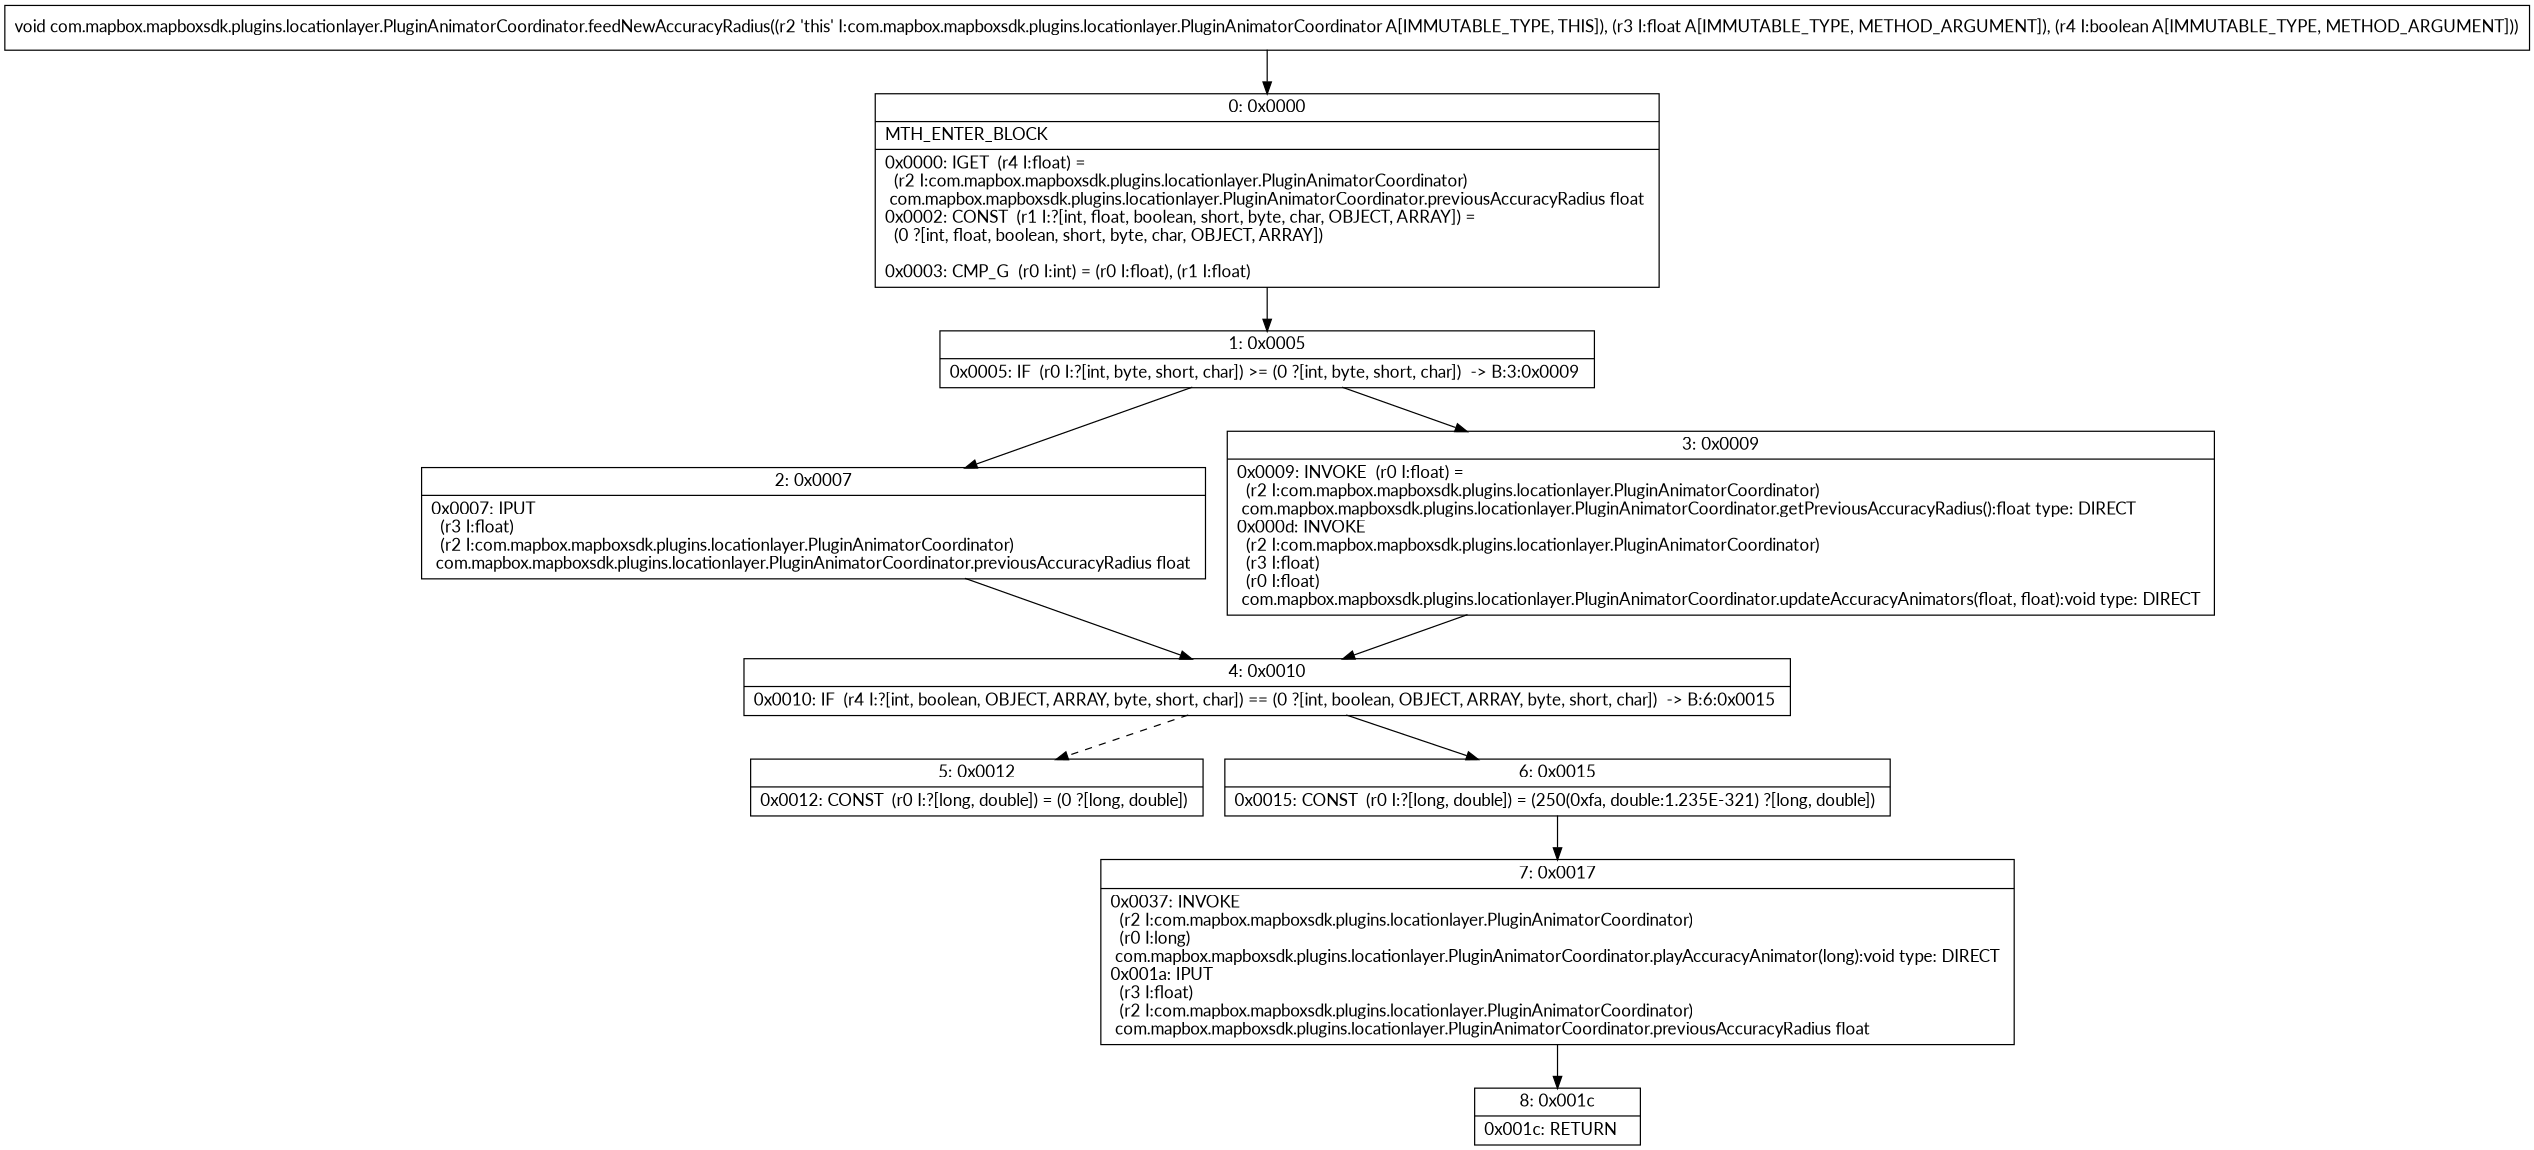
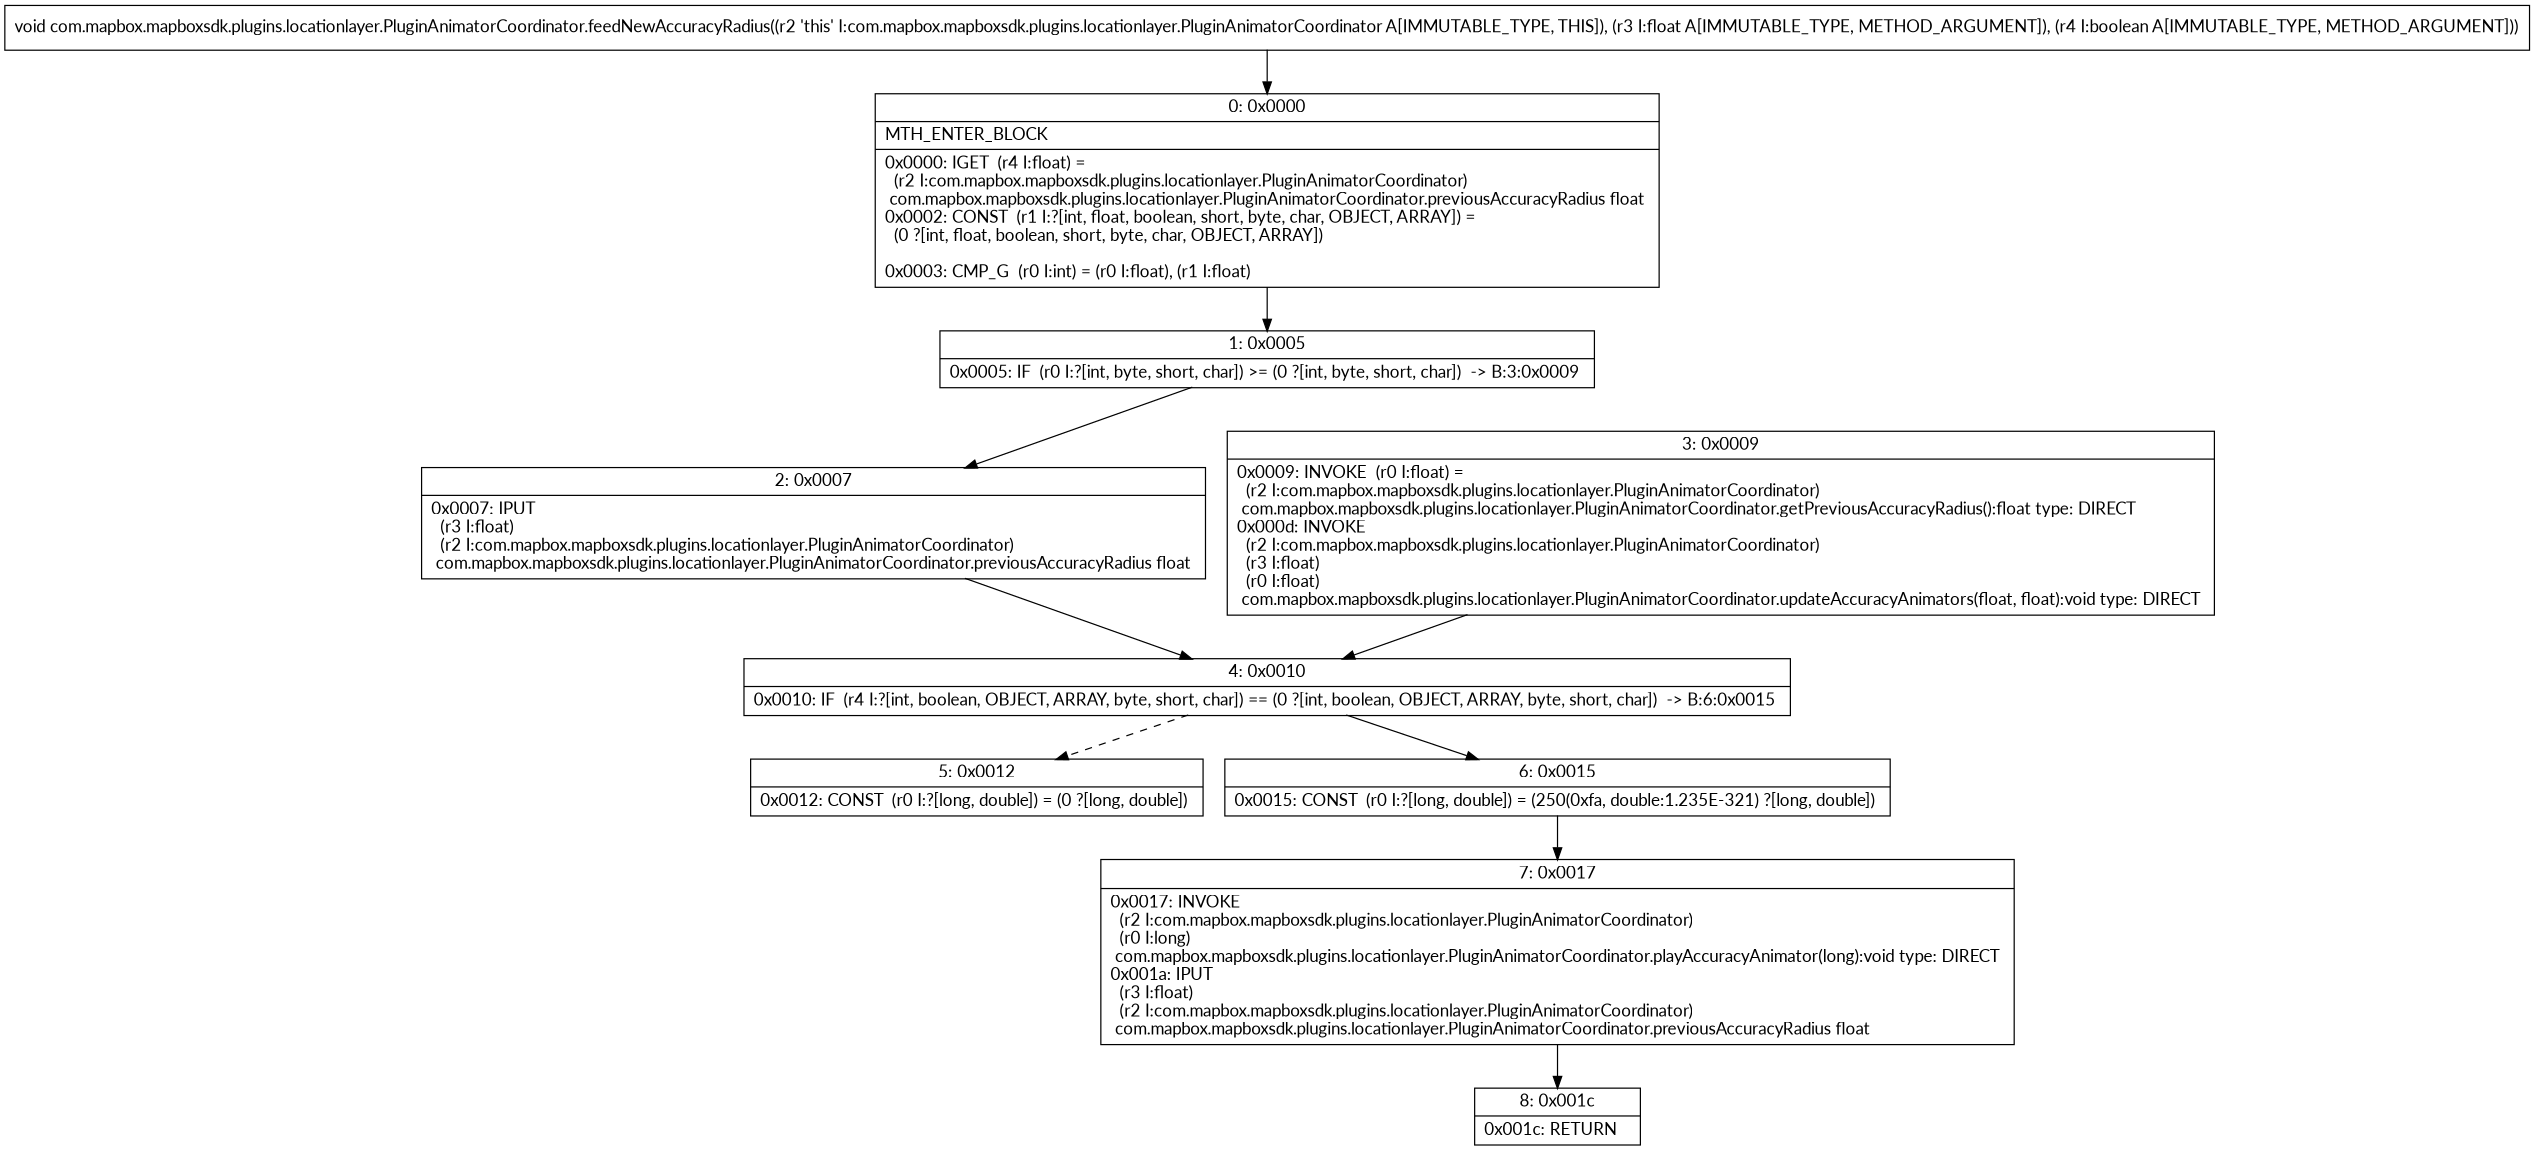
edge "1: 0x0005" -> "3: 0x0009": removed
node "7: 0x0017": text "0x0037: INVOKE" -> "0x0017: INVOKE"
